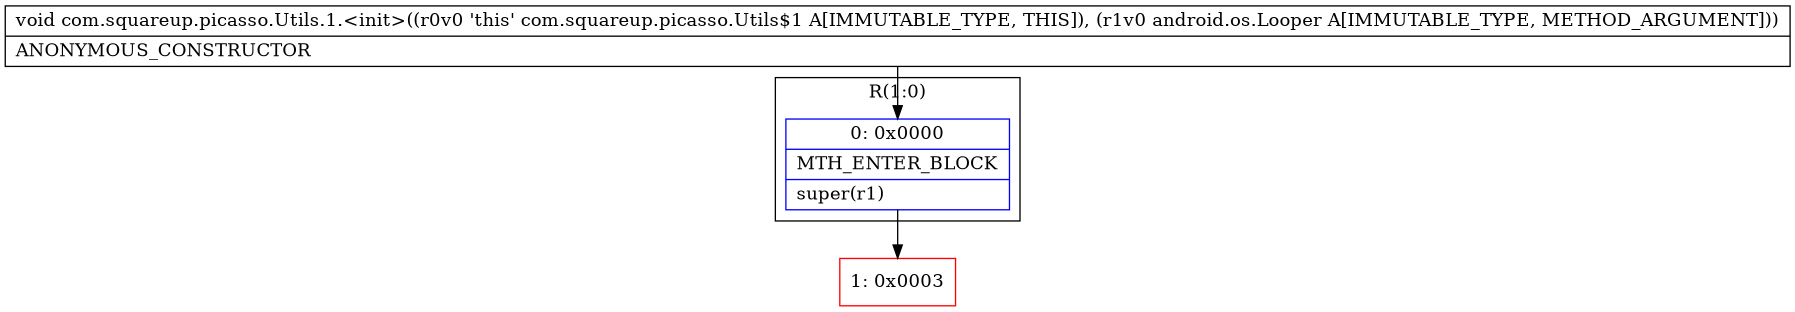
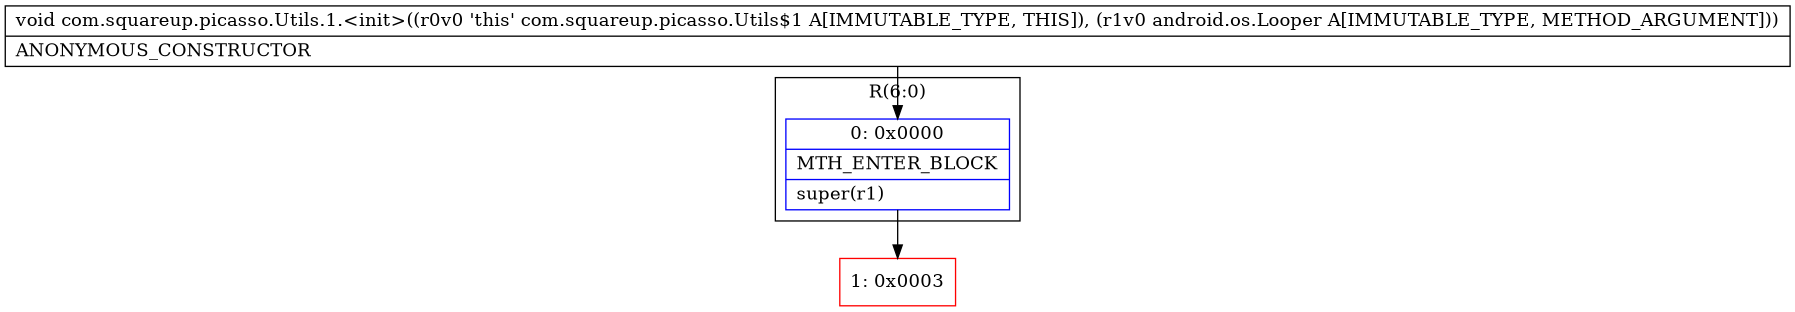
cluster "R(1:0)": label "R(1:0)" -> "R(6:0)"
